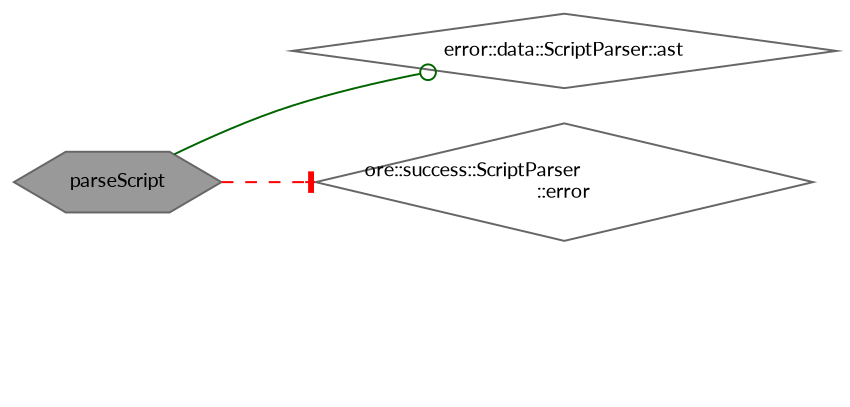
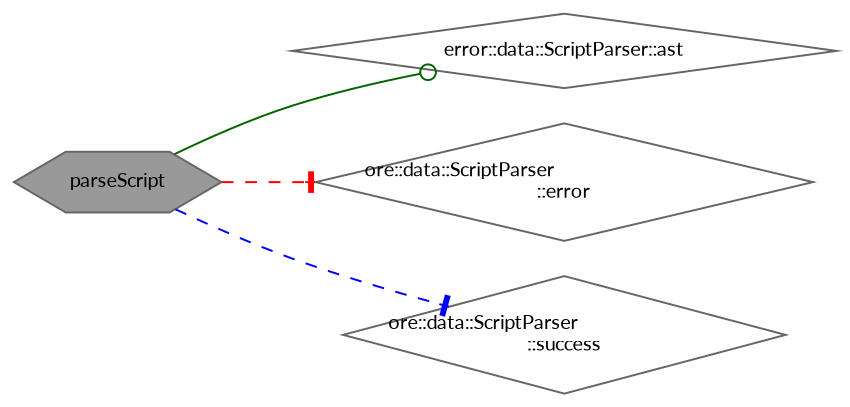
node "ore::success::ScriptParser ::error": label "ore::success::ScriptParser ::error" -> "ore::data::ScriptParser ::error"
node "ore::data::ScriptParser ::success": added
